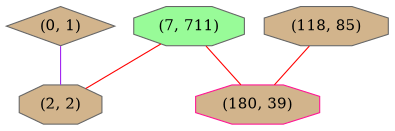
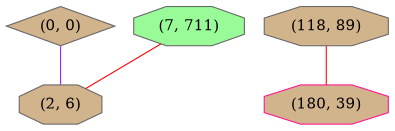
node "(0, 1)": label "(0, 1)" -> "(0, 0)"
node "(118, 85)": label "(118, 85)" -> "(118, 89)"
edge "(7, 711)" -- "(180, 39)": removed
node "(2, 2)": label "(2, 2)" -> "(2, 6)"
